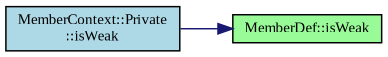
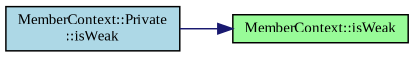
node "MemberDef::isWeak": label "MemberDef::isWeak" -> "MemberContext::isWeak"
